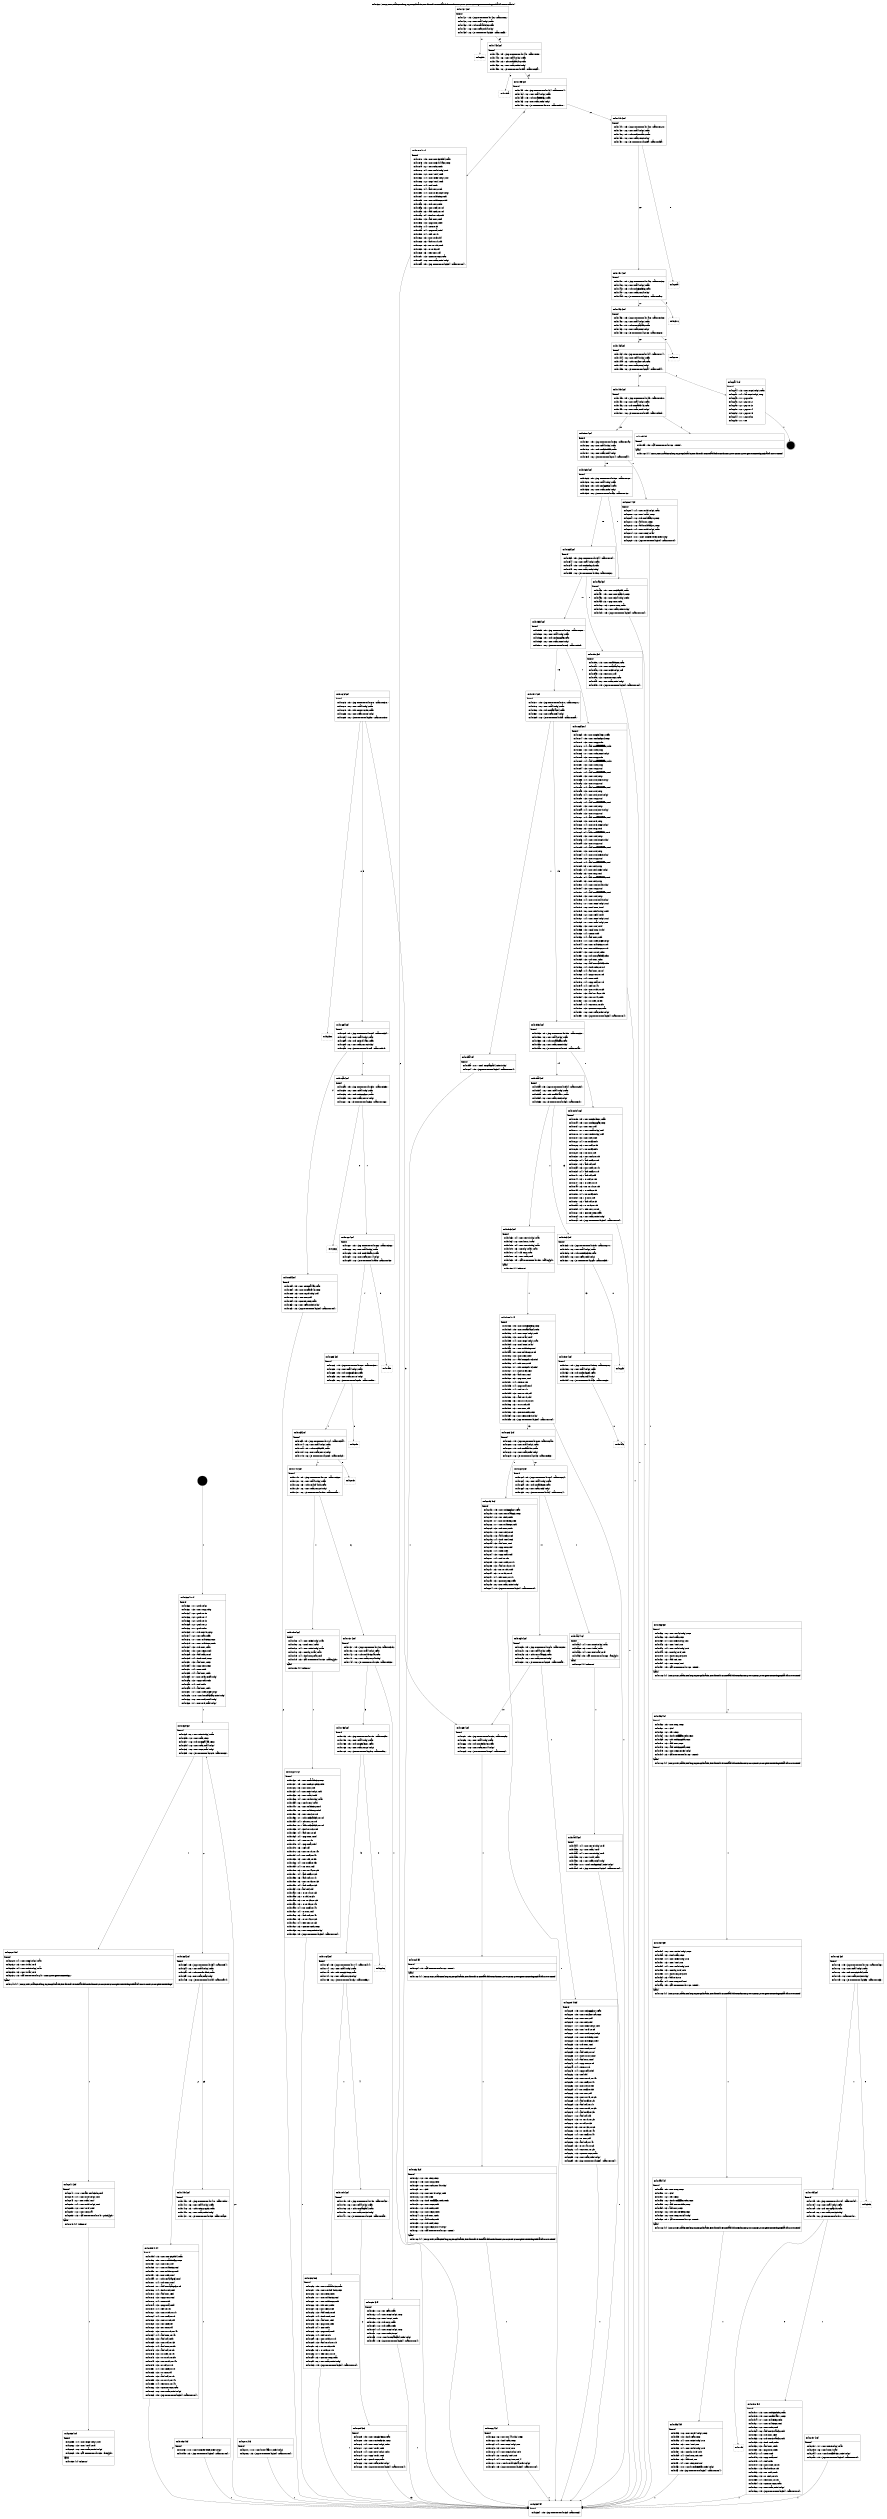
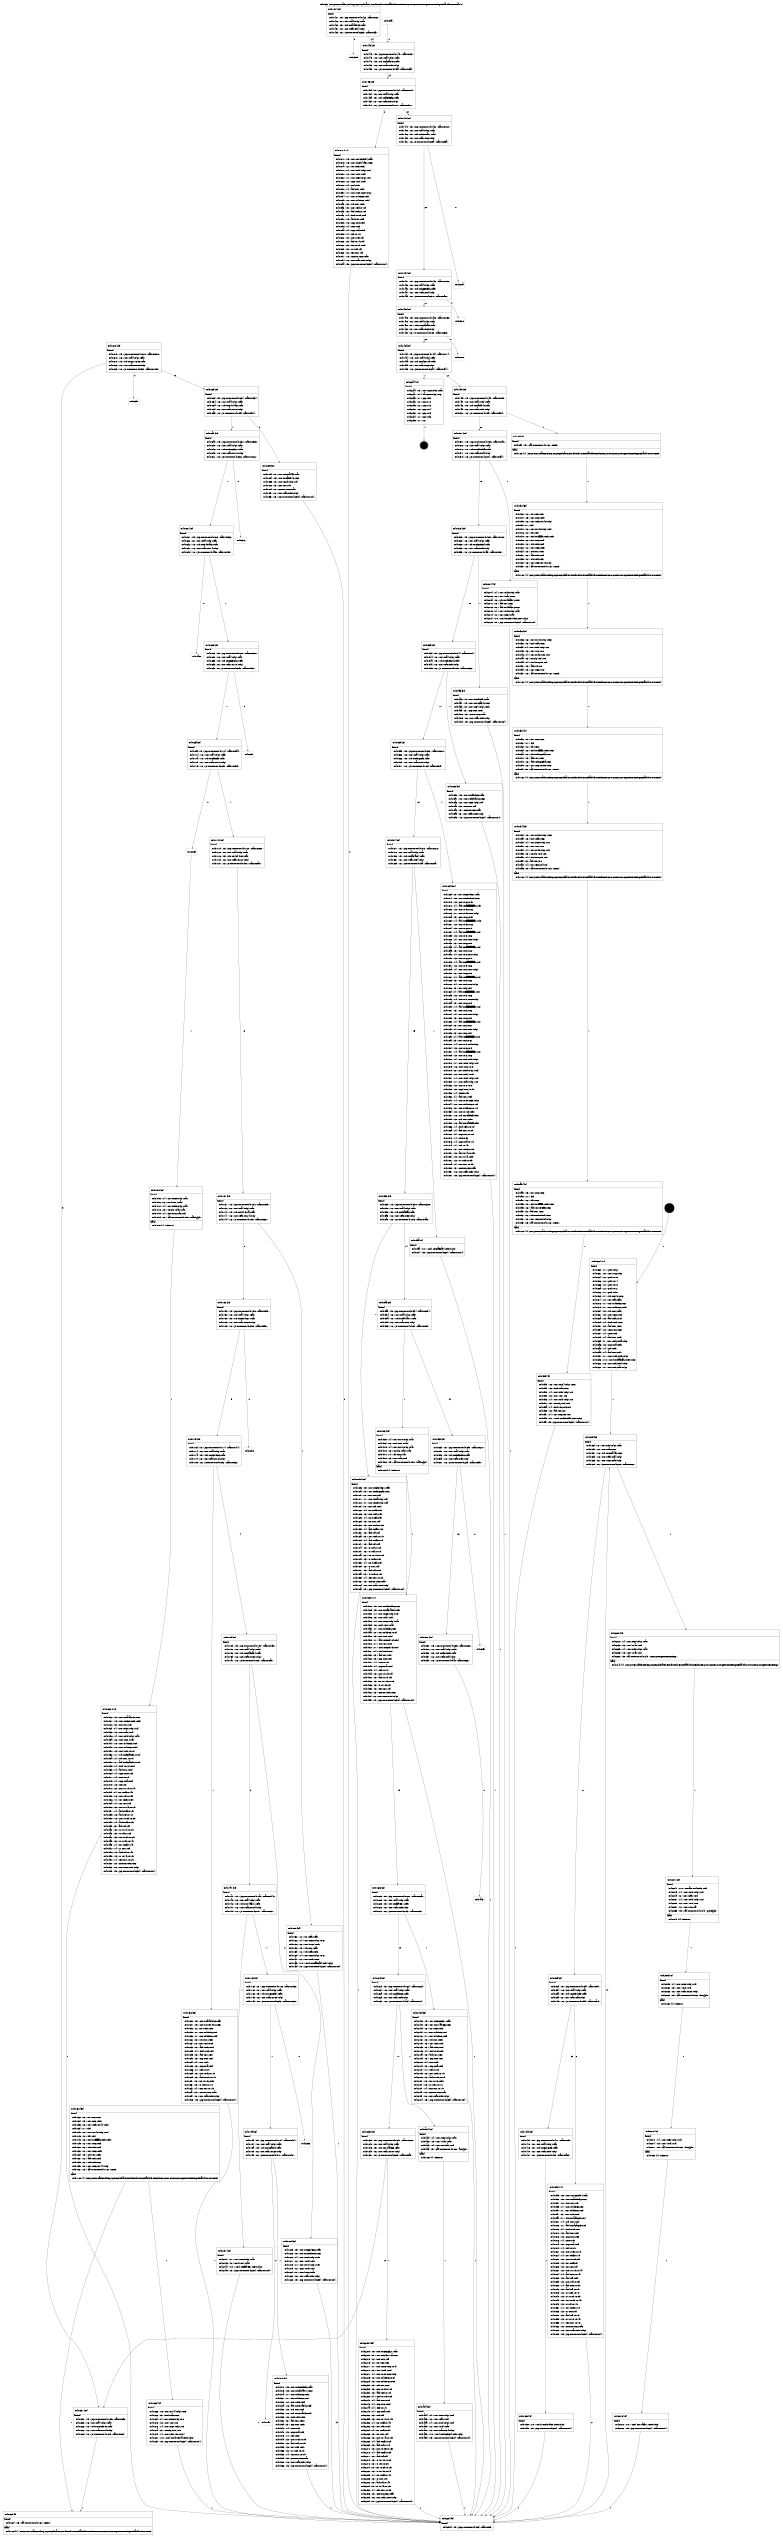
edge "0x401443 [28]" -> "0x4019ba": reversed
node "0x401f02 [52]": added
edge "0x40171b [28]" -> "0x401d08 [26]": now "0x40208b" -> "0x401d08 [26]"
node "0x4017a7 [28]": added
edge "0x401c2d [5]" -> "0x401c32 [52]": reversed
node "0x402070 [12]": added
